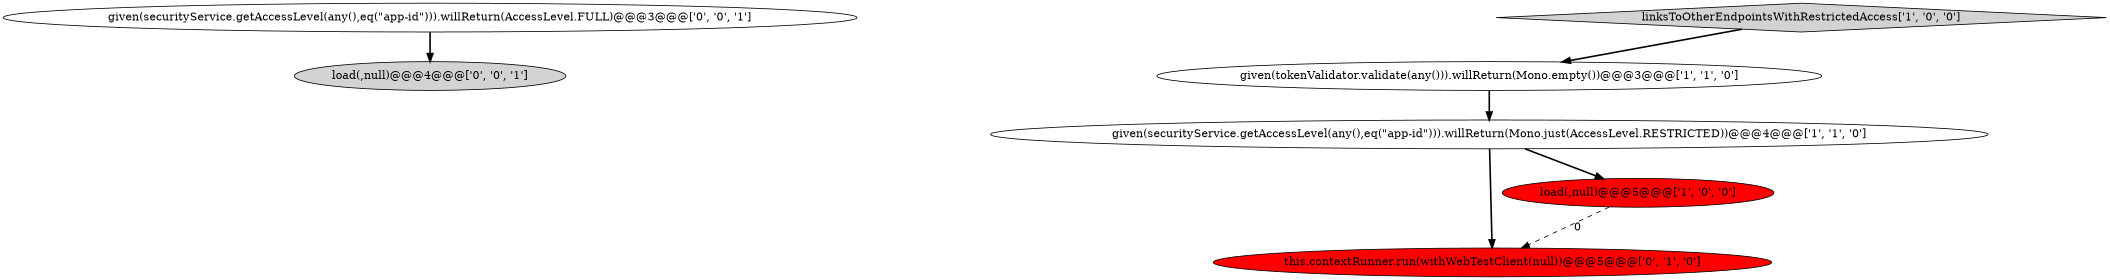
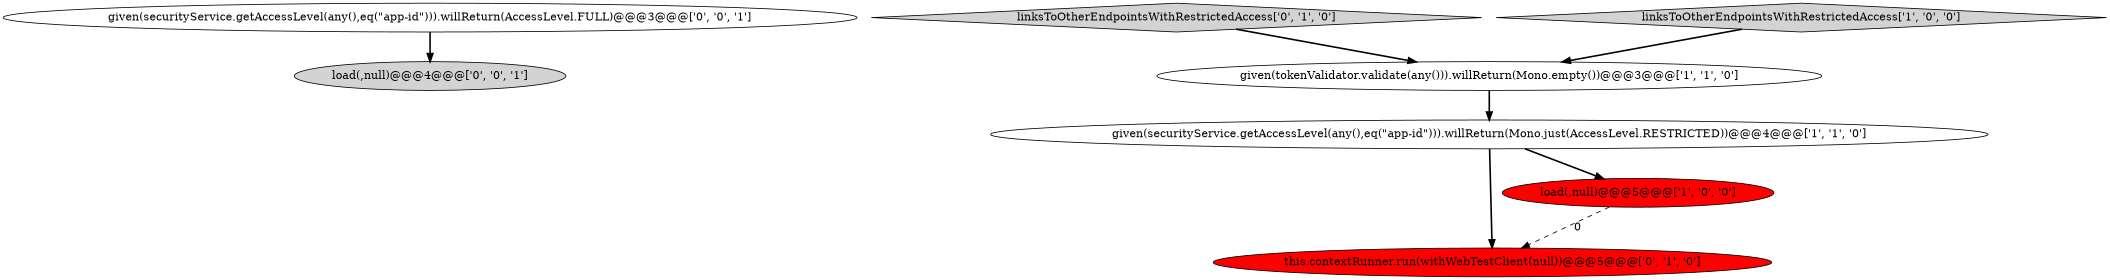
node "linksToOtherEndpointsWithRestrictedAccess['0', '1', '0']": added
